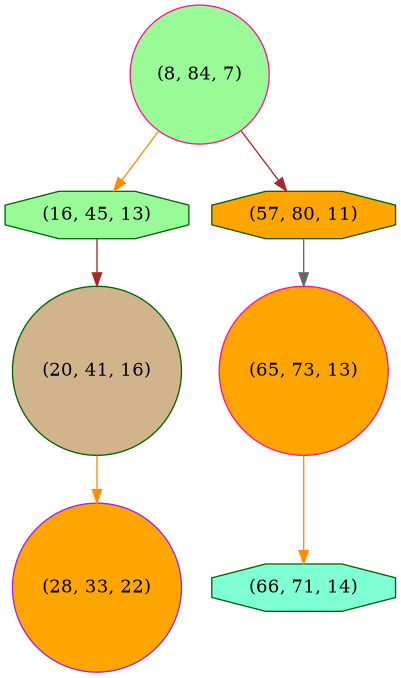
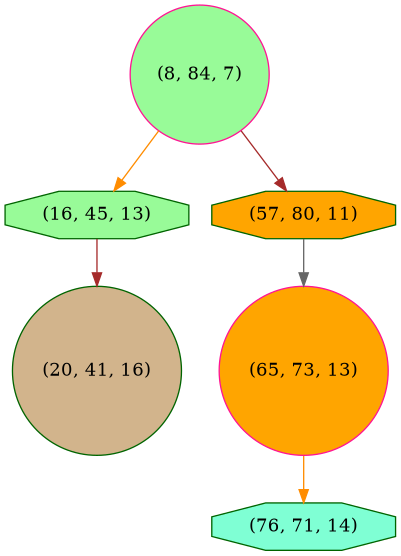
node "(28, 33, 22)": removed
node "(66, 71, 14)": label "(66, 71, 14)" -> "(76, 71, 14)"
